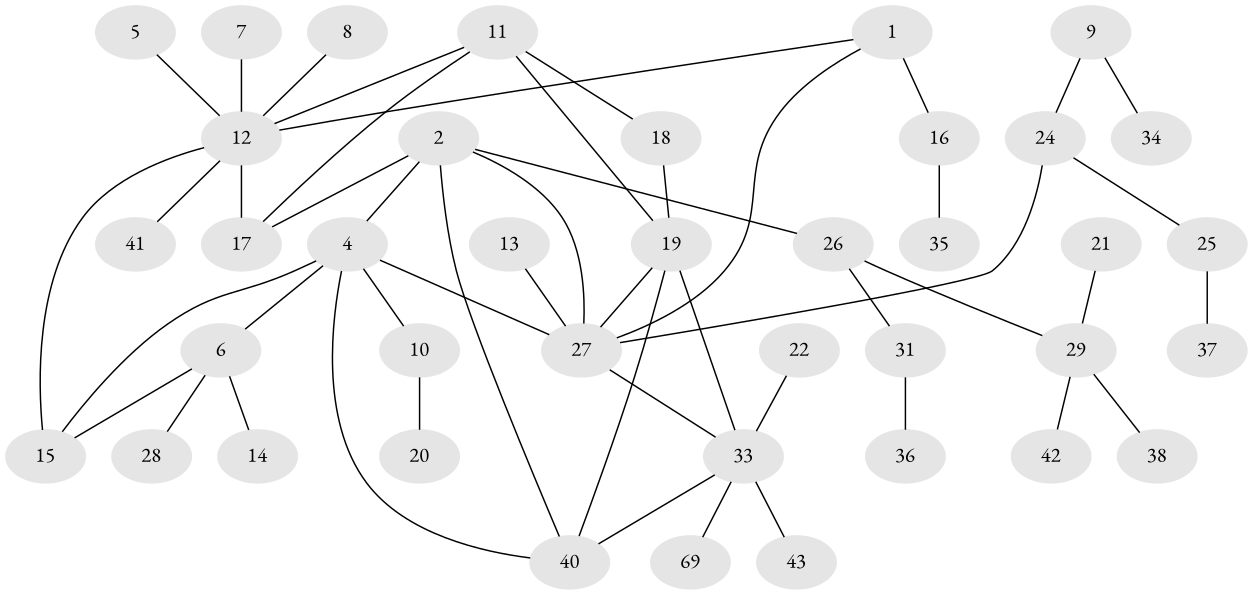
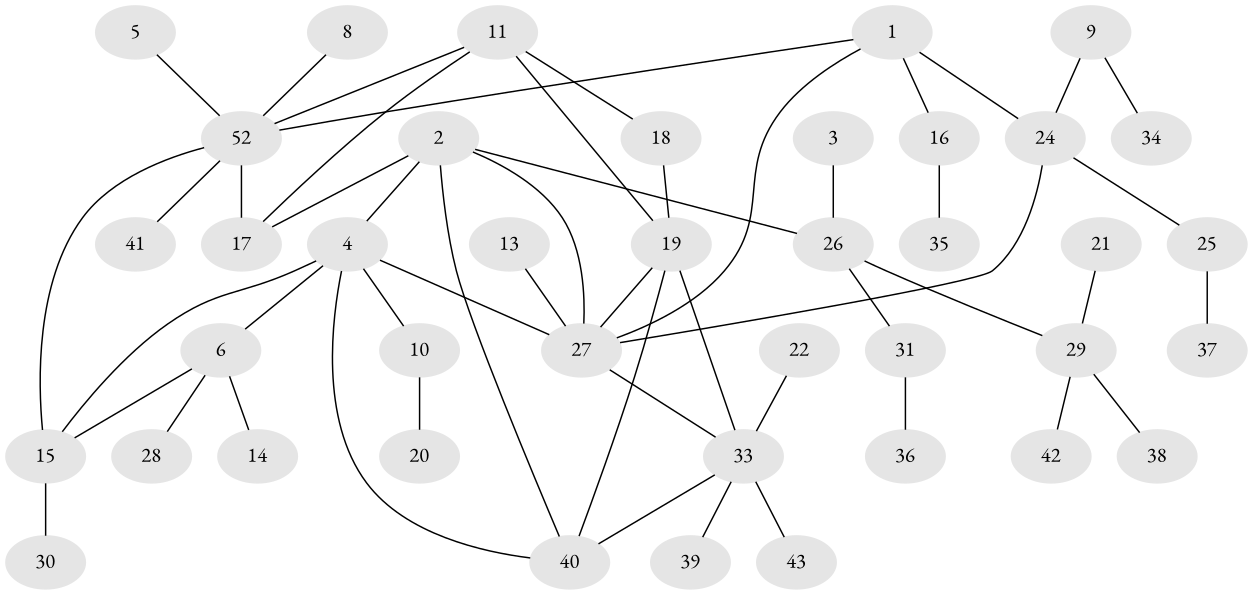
node "7": removed
edge "1" -- "24": added
node "12": label "12" -> "52"
node "3": added
node "30": added
node "69": label "69" -> "39"
